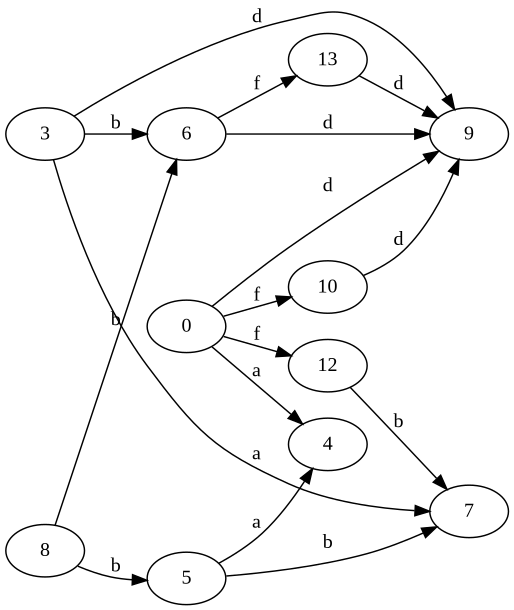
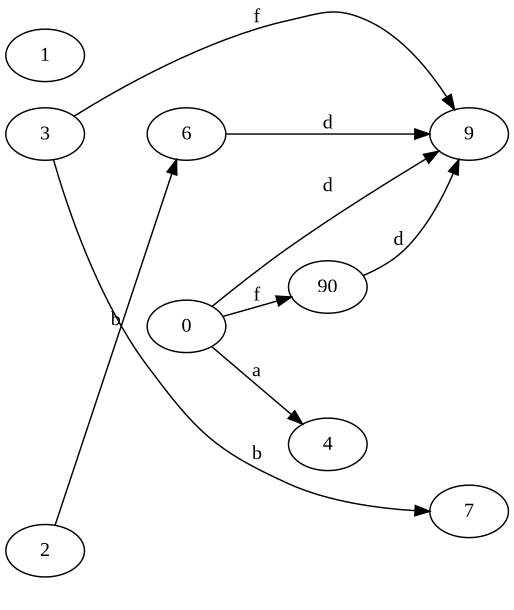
edge "3" -> "9": label "d" -> "f"
node "1": added
node "13": removed
edge "3" -> "6": removed, label "b"
node "10": label "10" -> "90"
node "12": removed
edge "3" -> "7": label "a" -> "b"
node "8": label "8" -> "2"
node "5": removed
